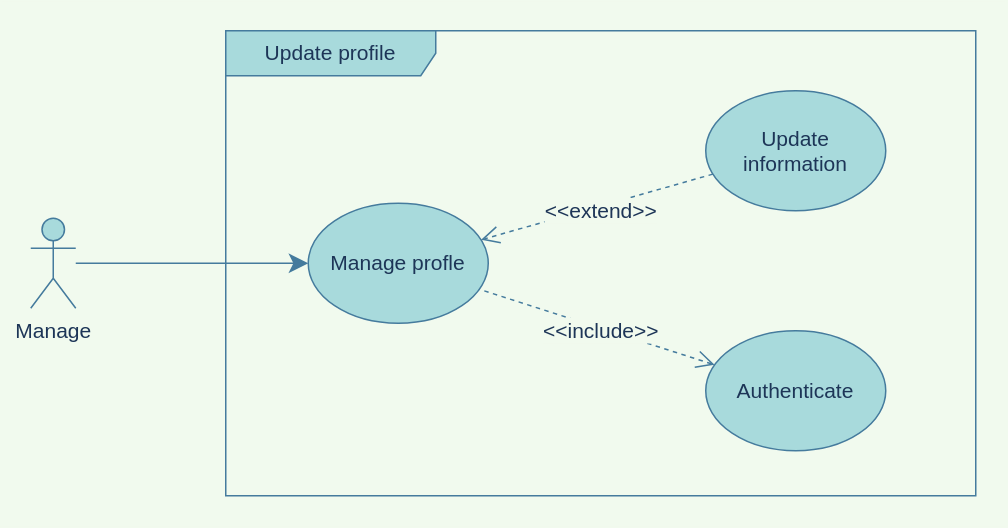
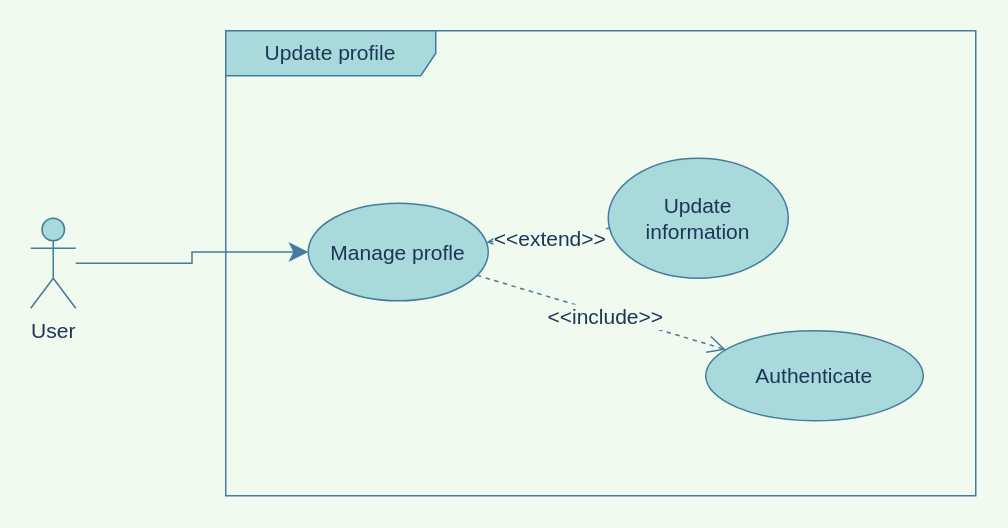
node "Update information": moved (796, 151) -> (698, 218)
node "Manage profle": size 180x120 -> 180x98
node "Manage": label "Manage" -> "User"
node "Authenticate": size 180x120 -> 218x90
